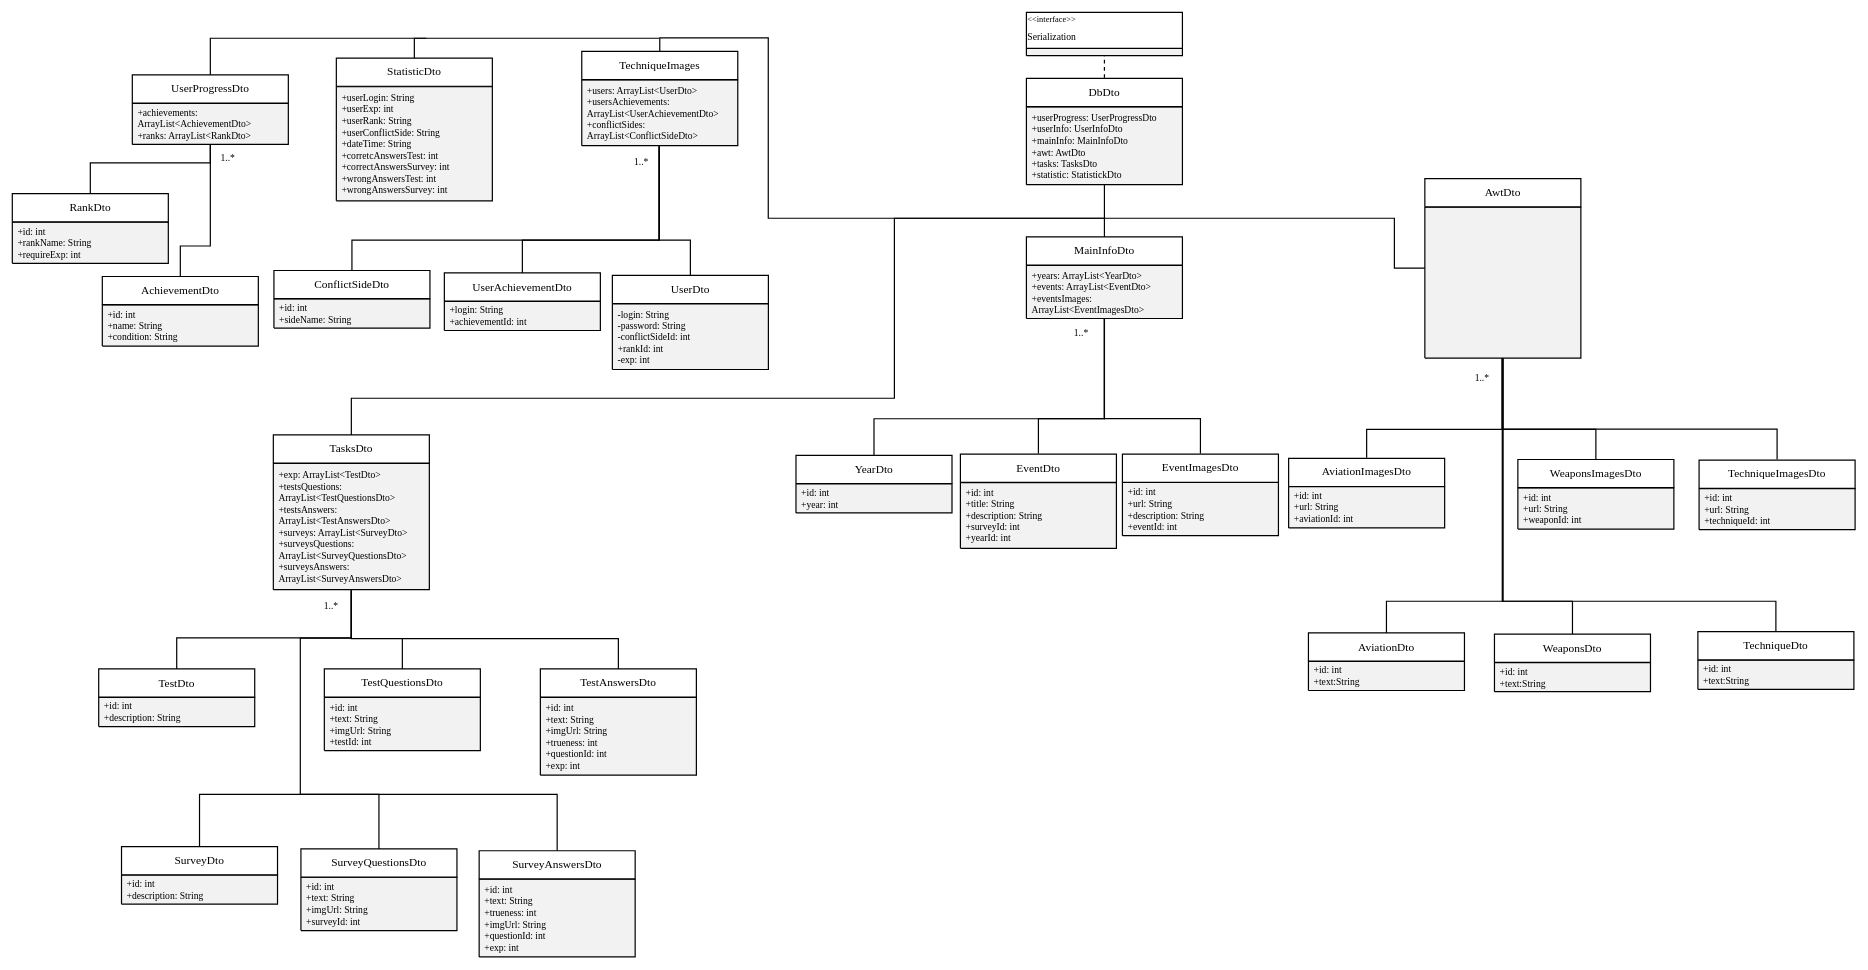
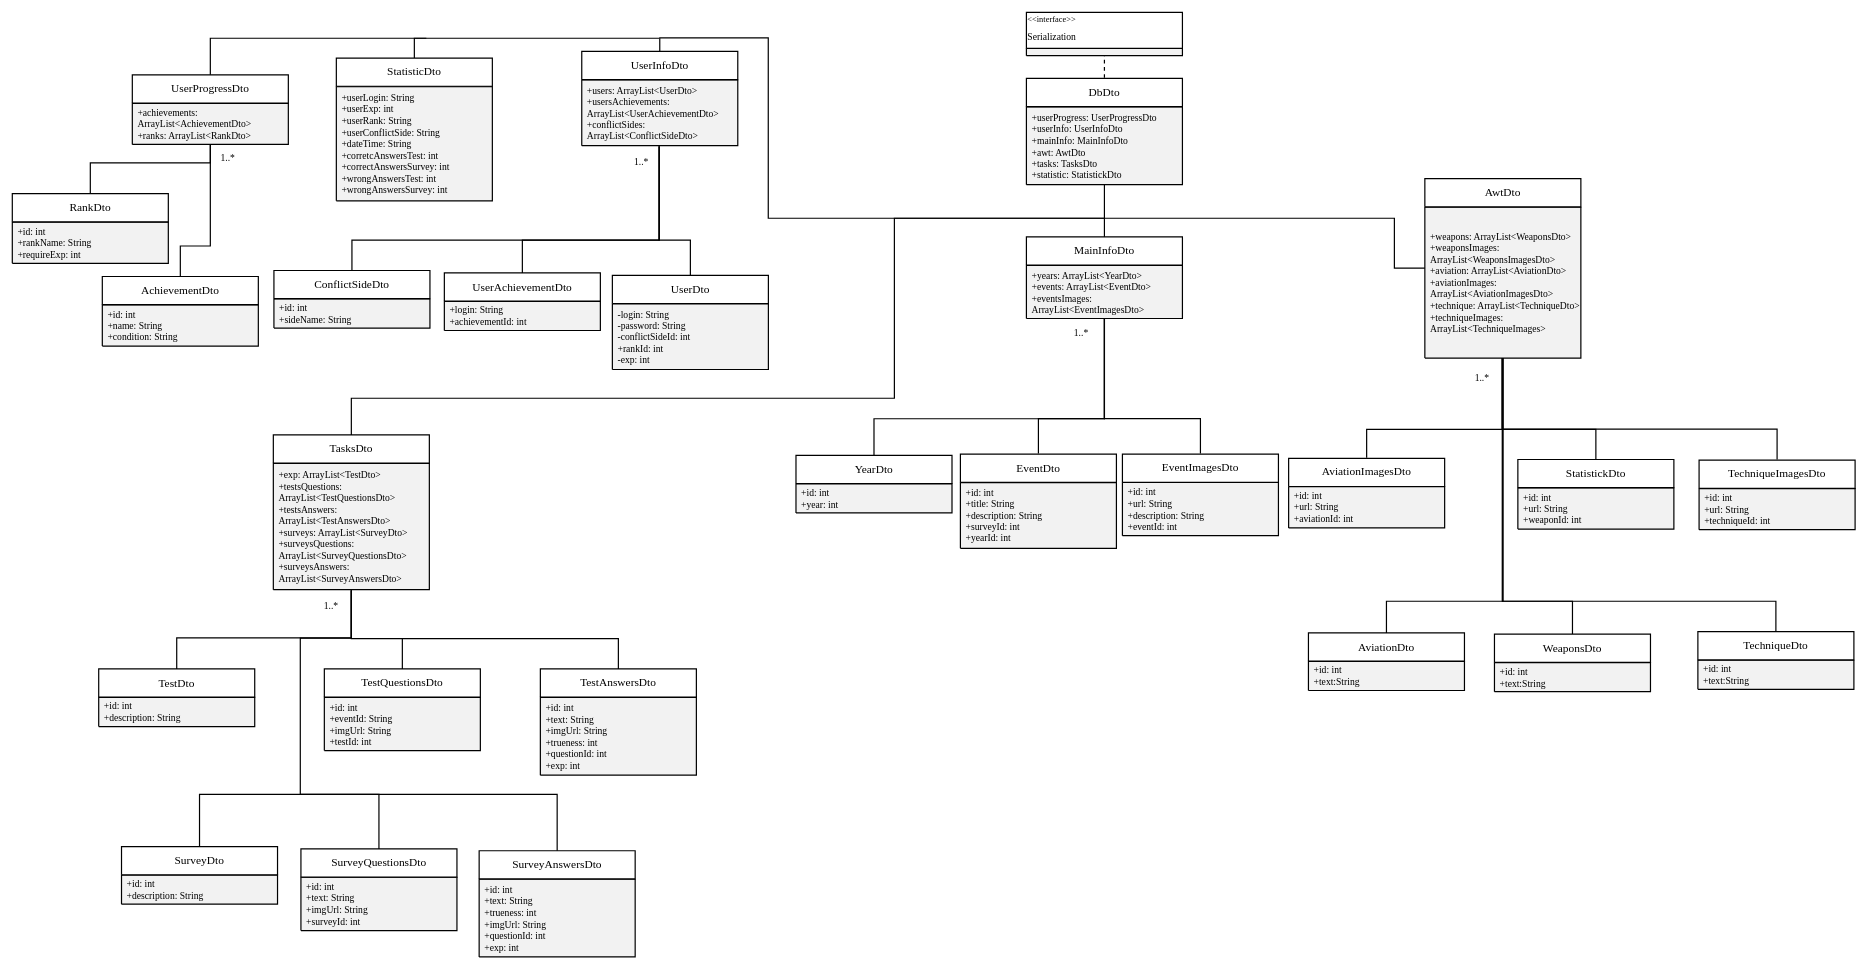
node "TechniqueImages": label "TechniqueImages" -> "UserInfoDto"
node "+weapons: ArrayList<WeaponsDto> +weaponsImages: ArrayList<WeaponsImagesDto> +aviation: ArrayList<AviationDto> +aviationImages: ArrayList<AviationImagesDto> +technique: ArrayList<TechniqueDto> +techniqueImages: ArrayList<TechniqueImages>": added
node "WeaponsImagesDto": label "WeaponsImagesDto" -> "StatistickDto"
node "+id: int +text: String +imgUrl: String +testId: int": label "+id: int +text: String +imgUrl: String +testId: int" -> "+id: int +eventId: String +imgUrl: String +testId: int"
